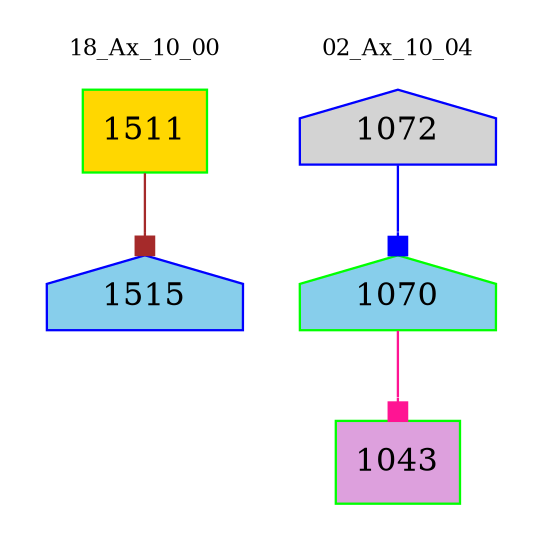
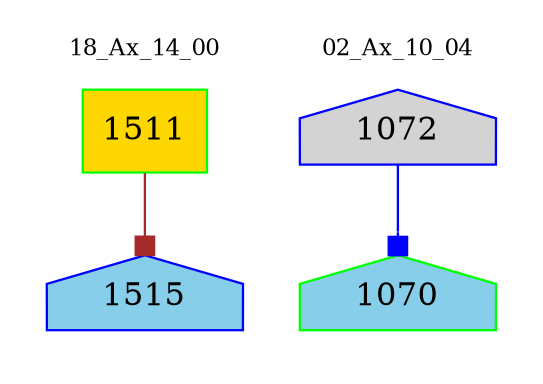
cluster "18_Ax_10_00": label "18_Ax_10_00" -> "18_Ax_14_00"
node "1043": removed
